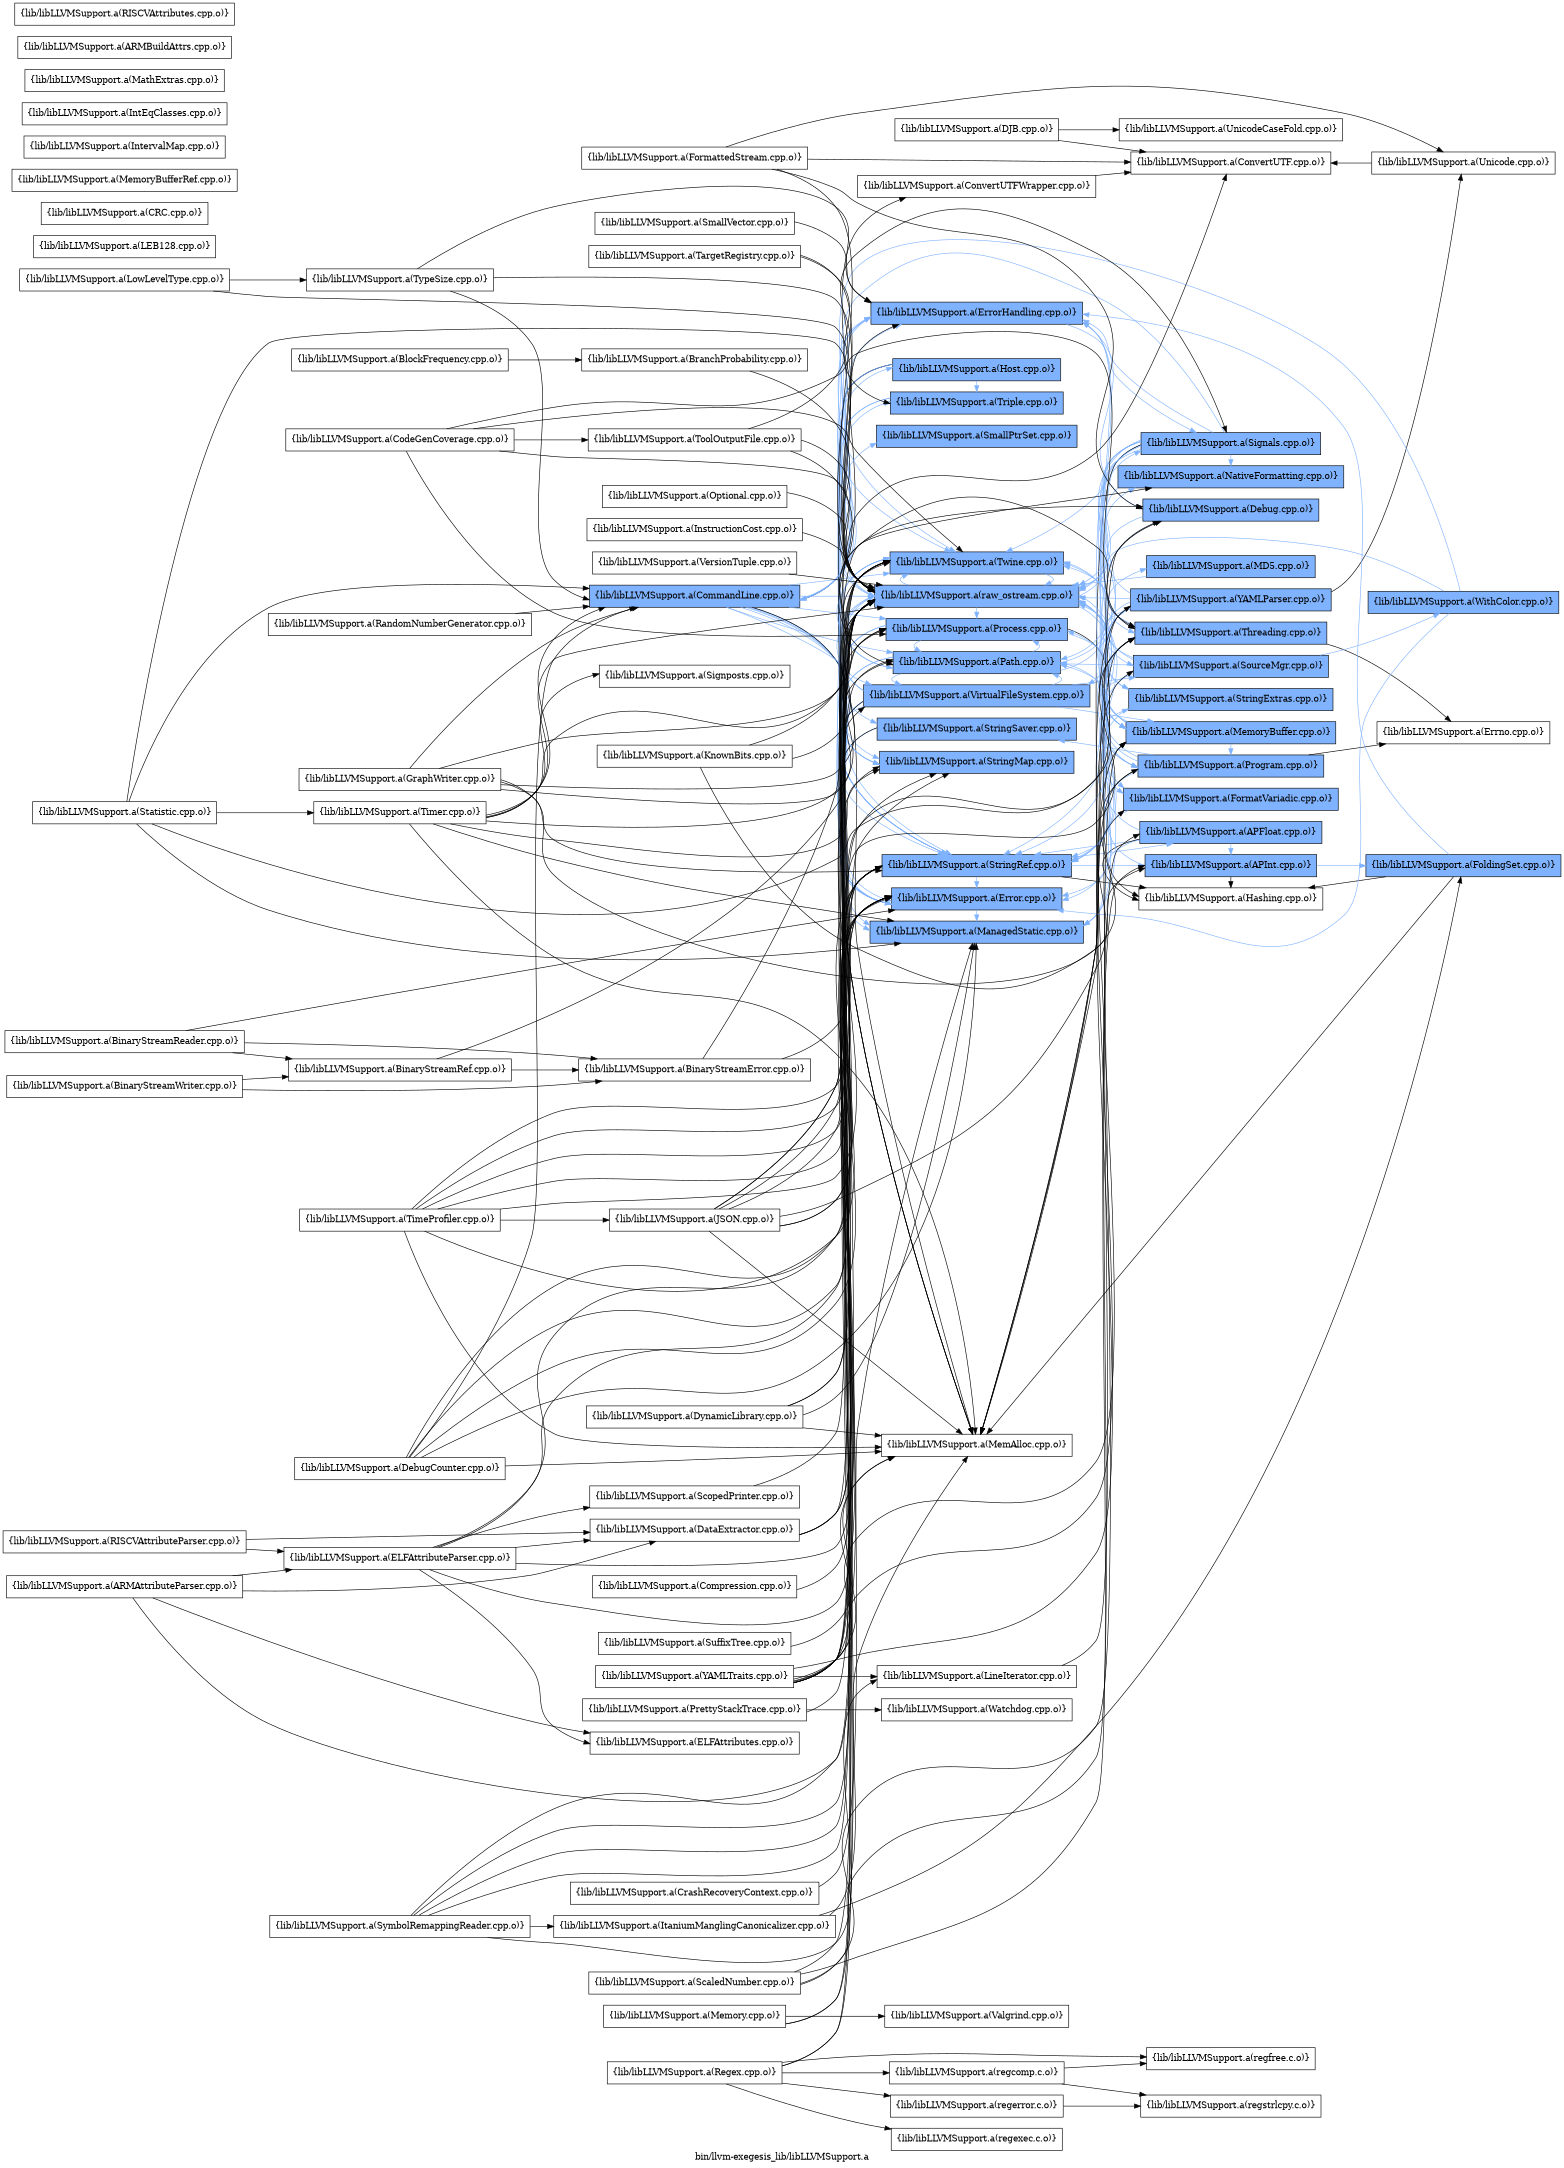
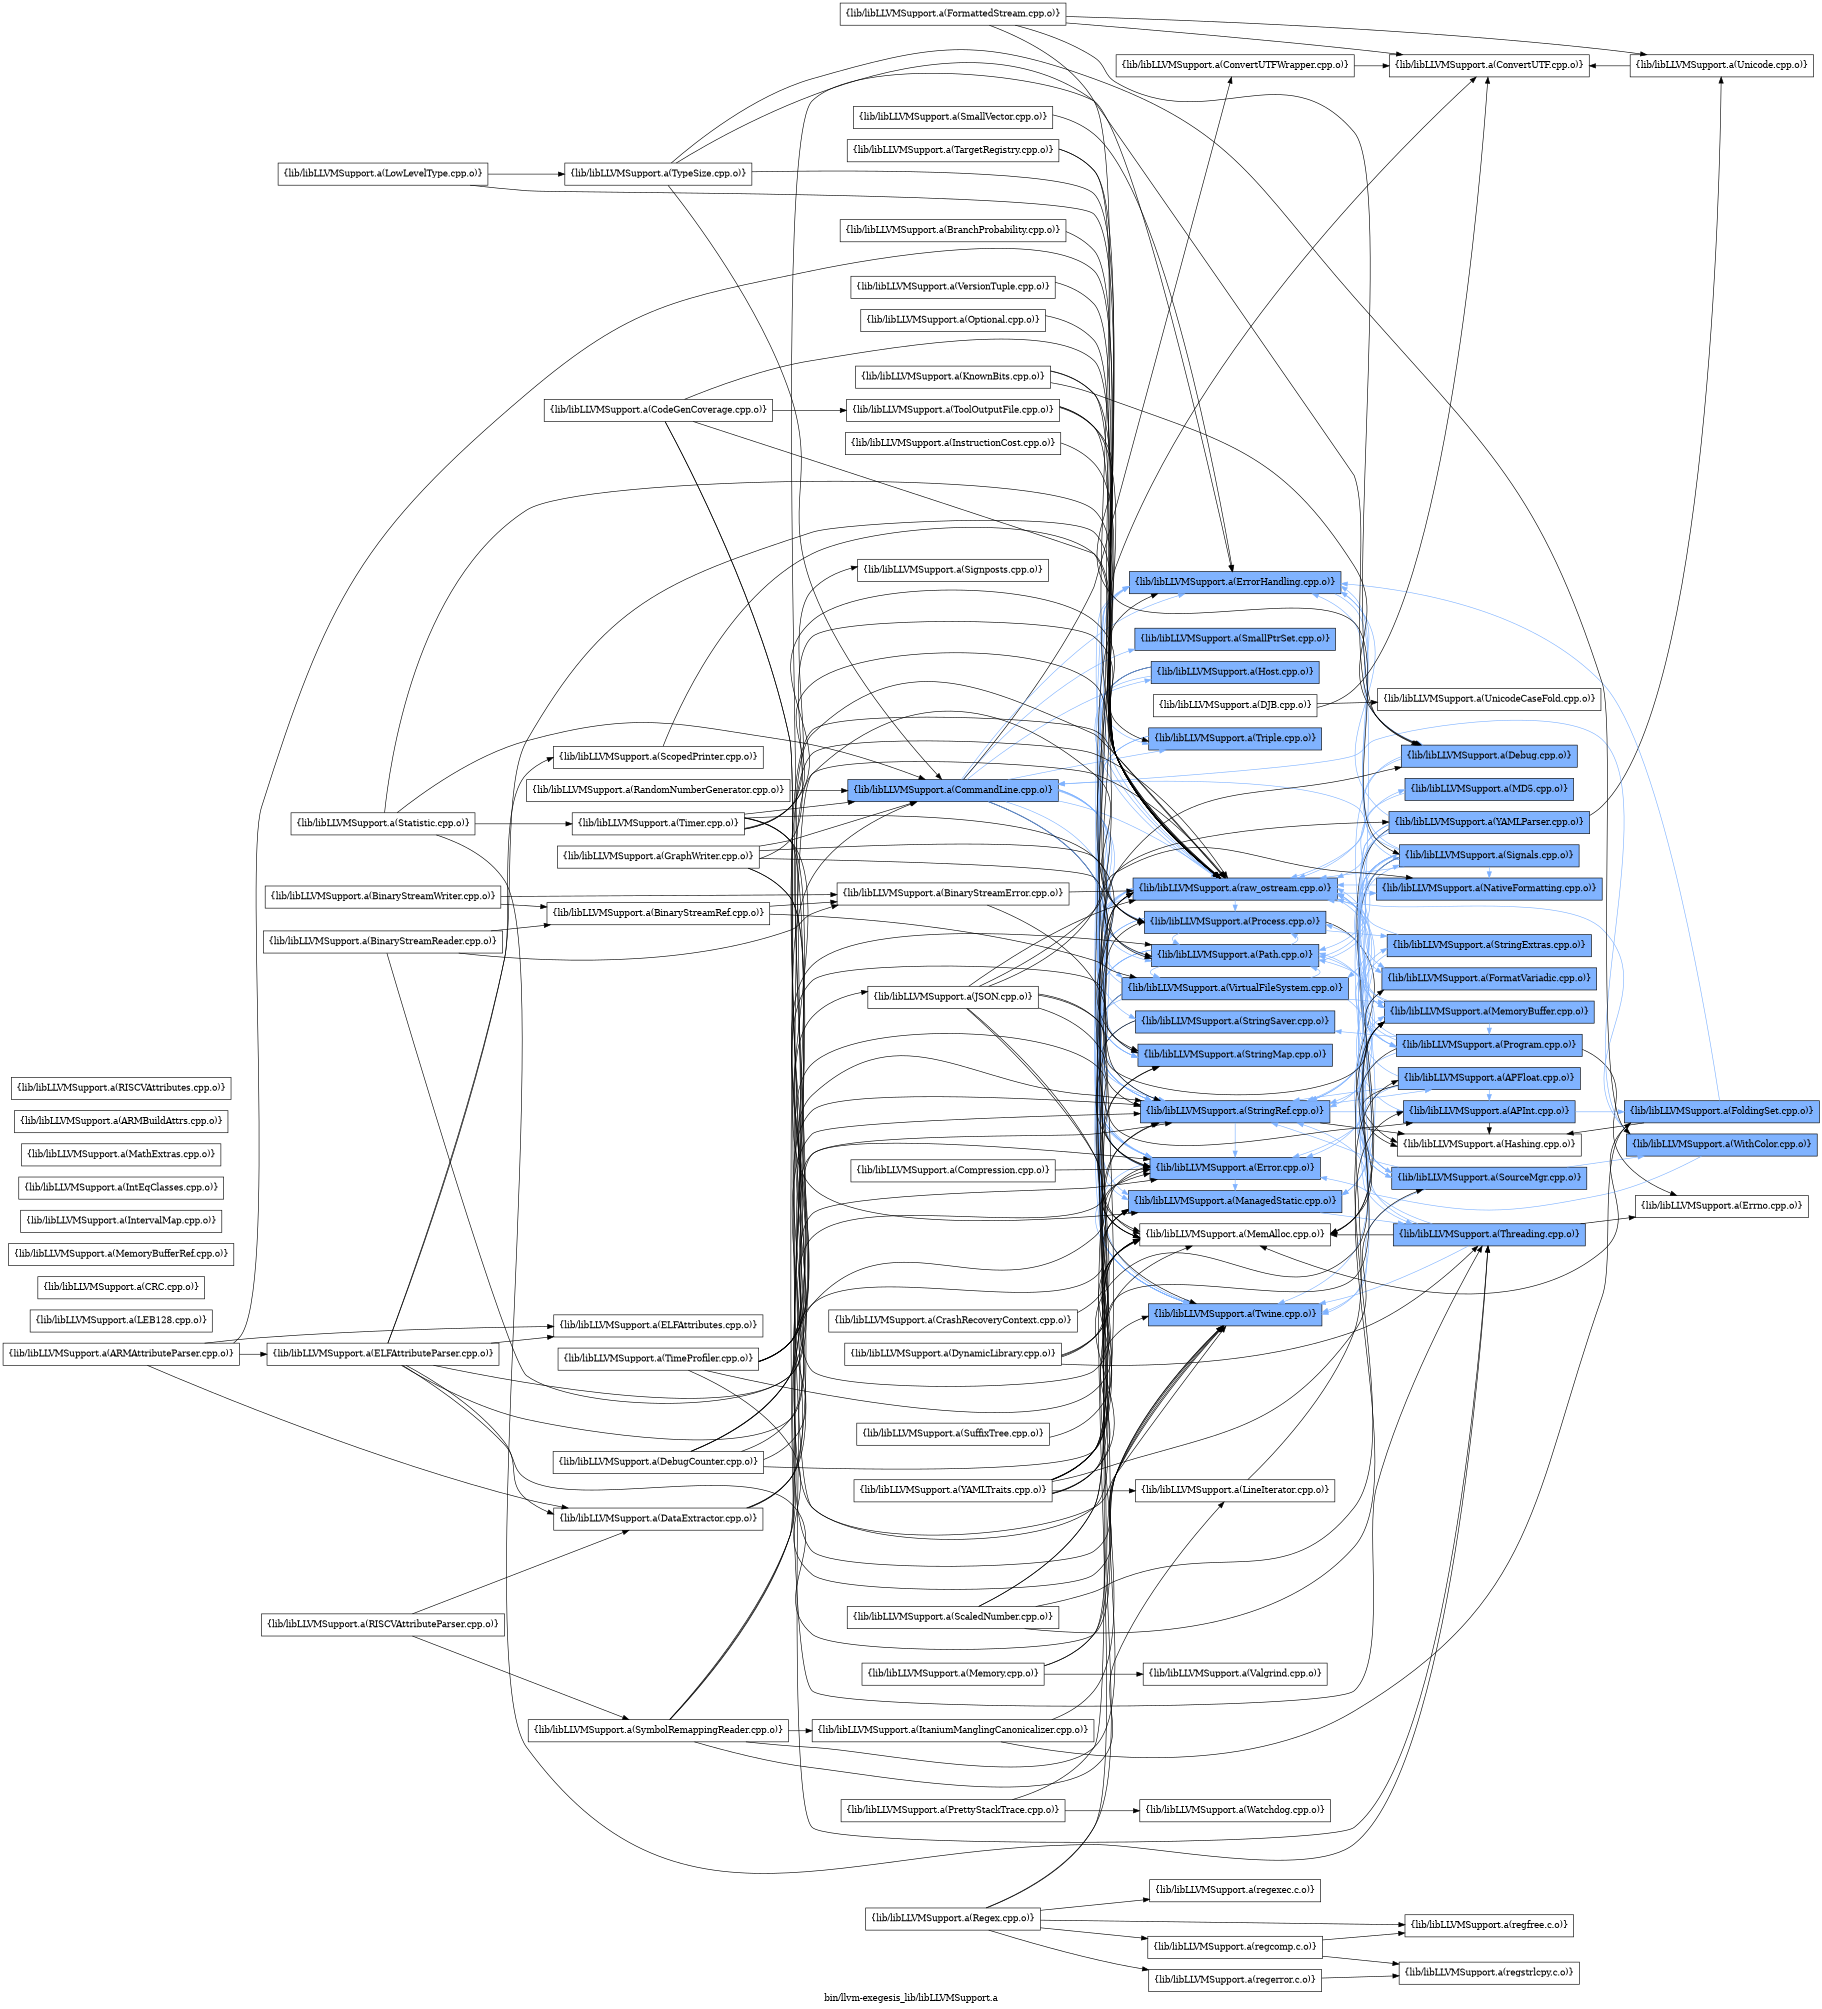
edge "{lib/libLLVMSupport.a(TypeSize.cpp.o)}" -> "{lib/libLLVMSupport.a(WithColor.cpp.o)}": added
node "{lib/libLLVMSupport.a(BlockFrequency.cpp.o)}": removed
edge "{lib/libLLVMSupport.a(Twine.cpp.o)}" -> "{lib/libLLVMSupport.a(raw_ostream.cpp.o)}": removed
edge "{lib/libLLVMSupport.a(Statistic.cpp.o)}" -> "{lib/libLLVMSupport.a(ManagedStatic.cpp.o)}": removed
edge "{lib/libLLVMSupport.a(GraphWriter.cpp.o)}" -> "{lib/libLLVMSupport.a(Program.cpp.o)}": now "{lib/libLLVMSupport.a(GraphWriter.cpp.o)}" -> "{lib/libLLVMSupport.a(MemoryBuffer.cpp.o)}"
edge "{lib/libLLVMSupport.a(RISCVAttributeParser.cpp.o)}" -> "{lib/libLLVMSupport.a(ELFAttributeParser.cpp.o)}": now "{lib/libLLVMSupport.a(RISCVAttributeParser.cpp.o)}" -> "{lib/libLLVMSupport.a(SymbolRemappingReader.cpp.o)}"
